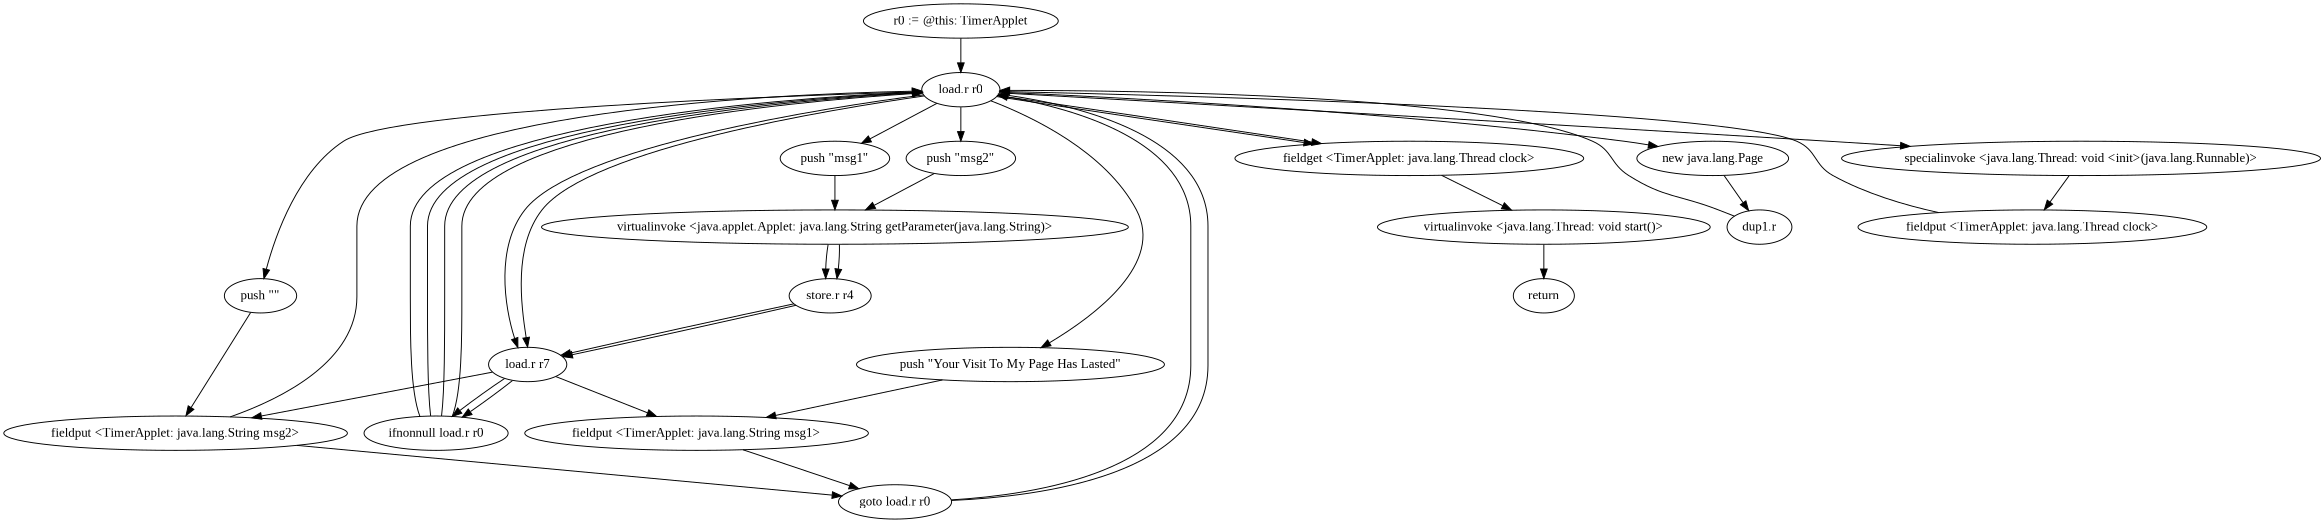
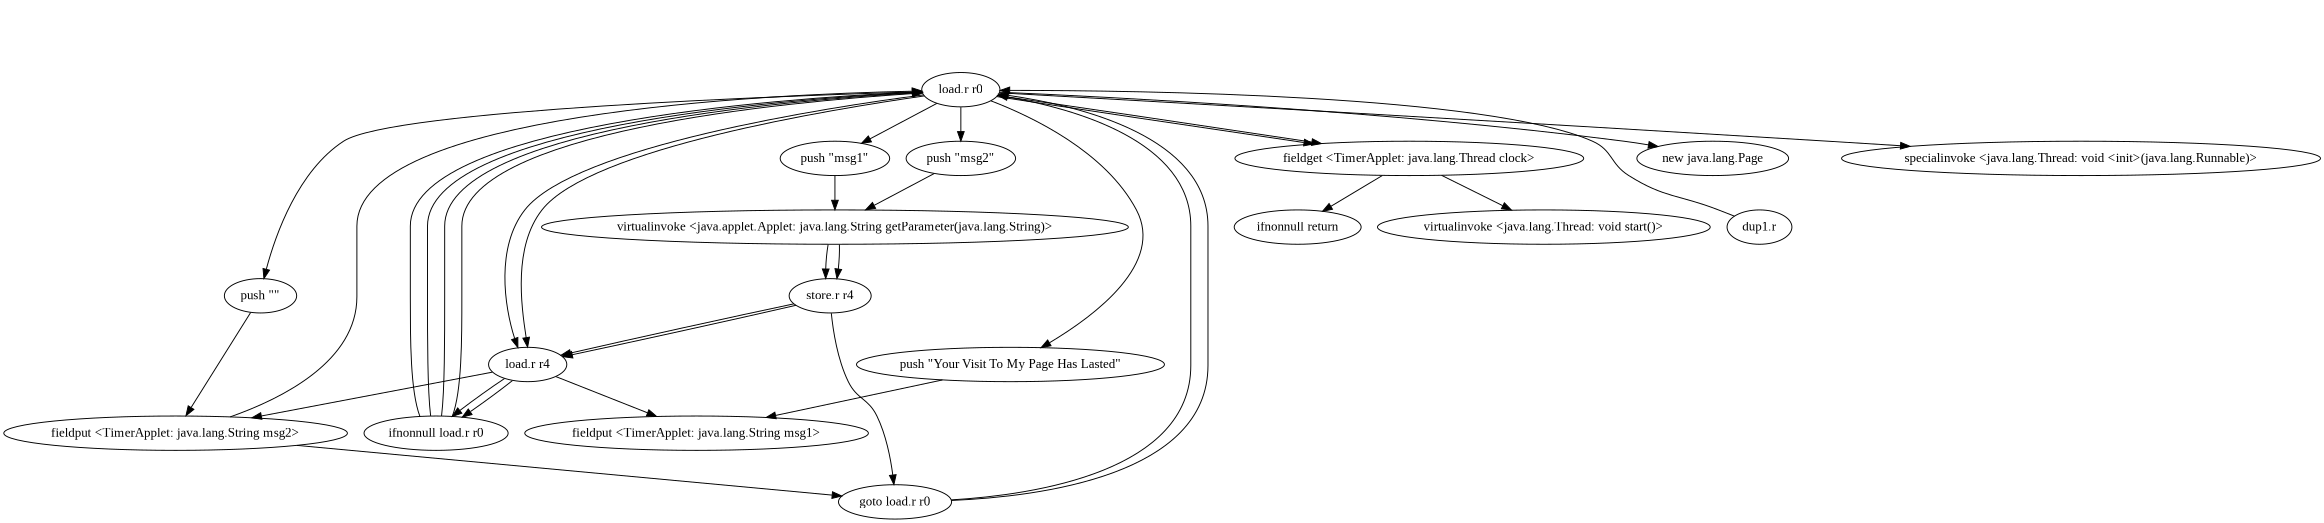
node "r0 := @this: TimerApplet": removed
edge "new java.lang.Page" -> "dup1.r": removed
node "ifnonnull return": added
node "fieldput <TimerApplet: java.lang.Thread clock>": removed
node "return": removed
node "load.r r7": label "load.r r7" -> "load.r r4"
edge "fieldput <TimerApplet: java.lang.String msg1>" -> "goto load.r r0": now "store.r r4" -> "goto load.r r0"
